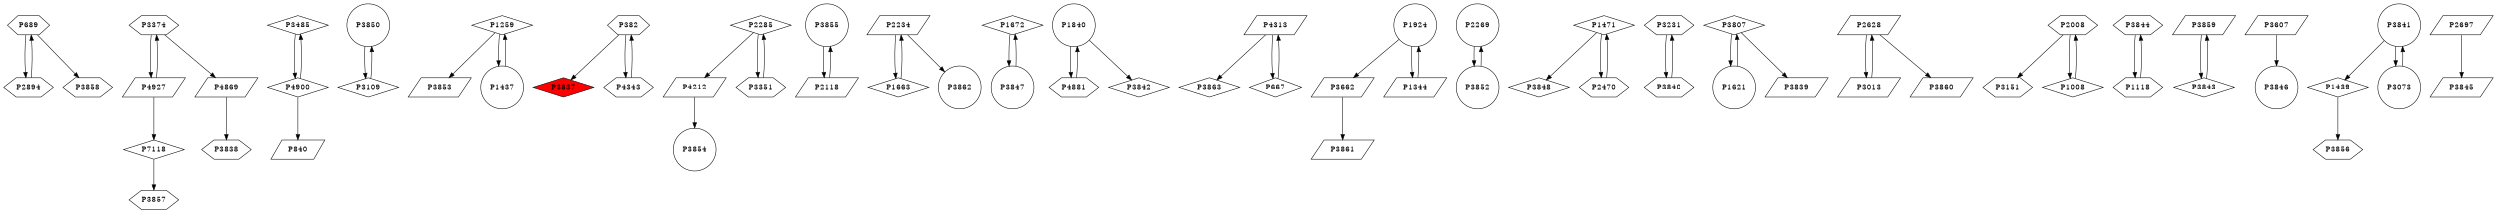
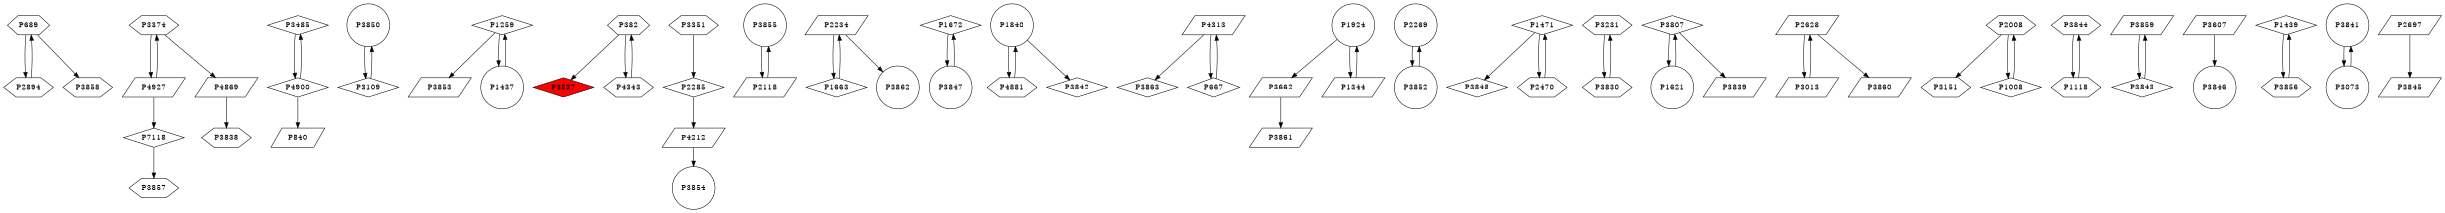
edge "P2285" -> "P3351": removed
edge "P3841" -> "P1439": now "P3856" -> "P1439"
node "P3840": label "P3840" -> "P3830"
